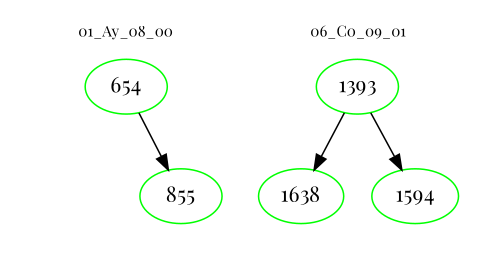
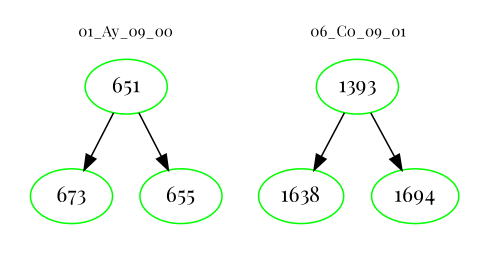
cluster "01_Ay_08_00": label "01_Ay_08_00" -> "01_Ay_09_00"
node "654": label "654" -> "651"
node "673": added
node "855": label "855" -> "655"
node "1594": label "1594" -> "1694"
